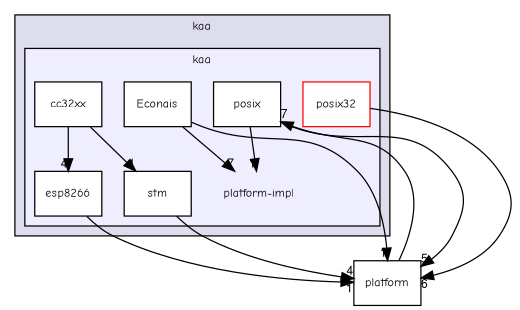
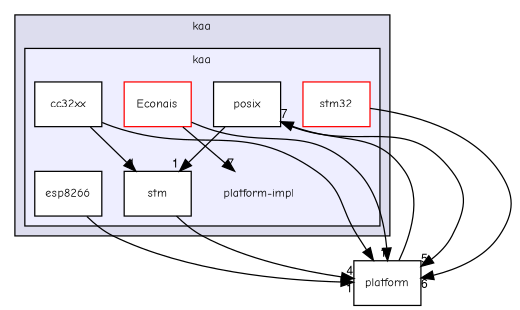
node "Econais": color black -> red
node "posix32": label "posix32" -> "stm32"
edge "cc32xx" -> "esp8266": now "cc32xx" -> "platform"
edge "posix" -> "platform-impl": now "posix" -> "stm"
